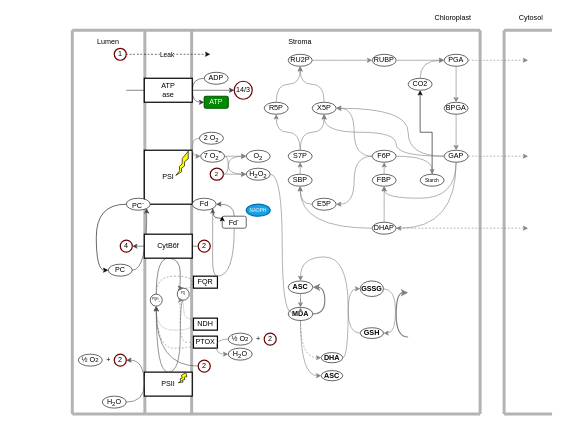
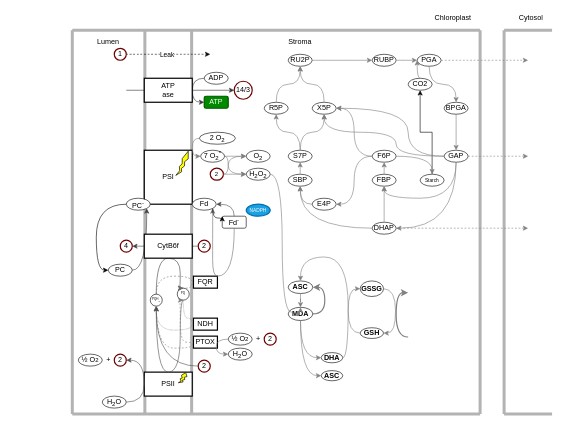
node "PGA": moved (456, 60) -> (429, 60)
node "2 O2": size 24x12 -> 36x12
node "E5P": label "E5P" -> "E4P"
edge "MDA" -> "DHA": style dashed -> solid
